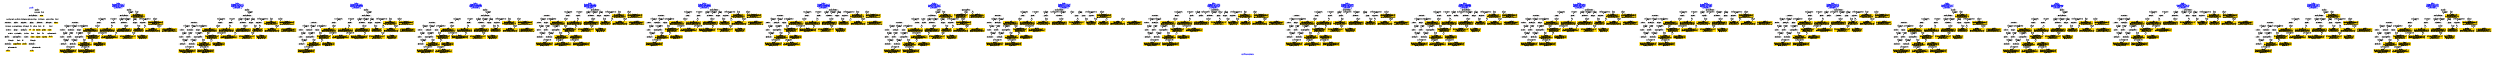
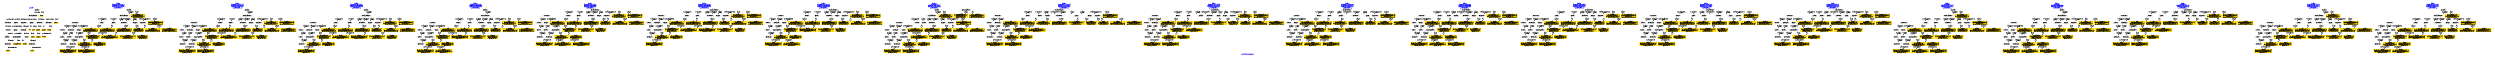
node "Subtype_of_Art": removed
node "Type_Appellation_URI": label "Type_Appellation_URI" -> "Artist_Appellation_URI"
